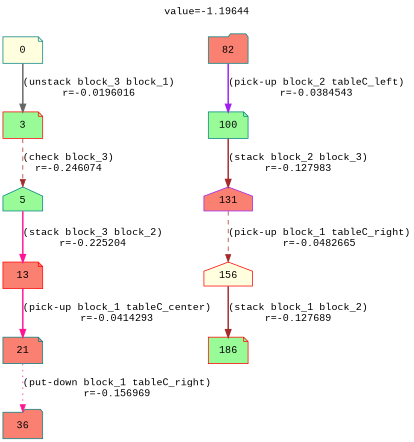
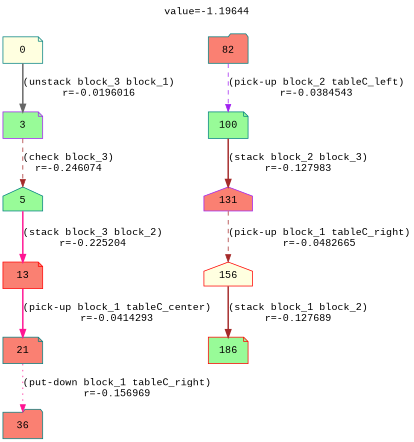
edge "82" -> "100": style bold -> dashed
node "3": color red -> purple
